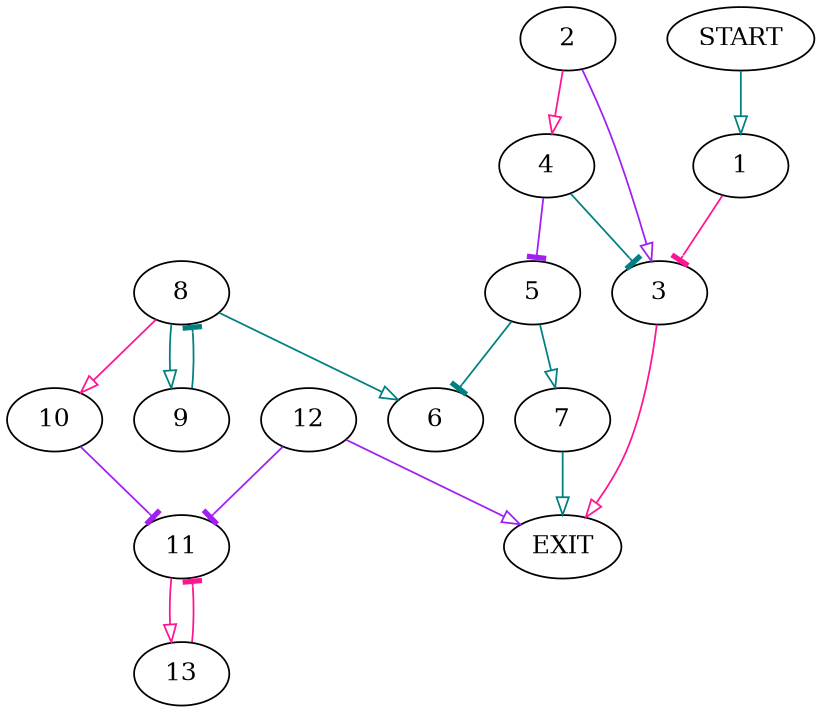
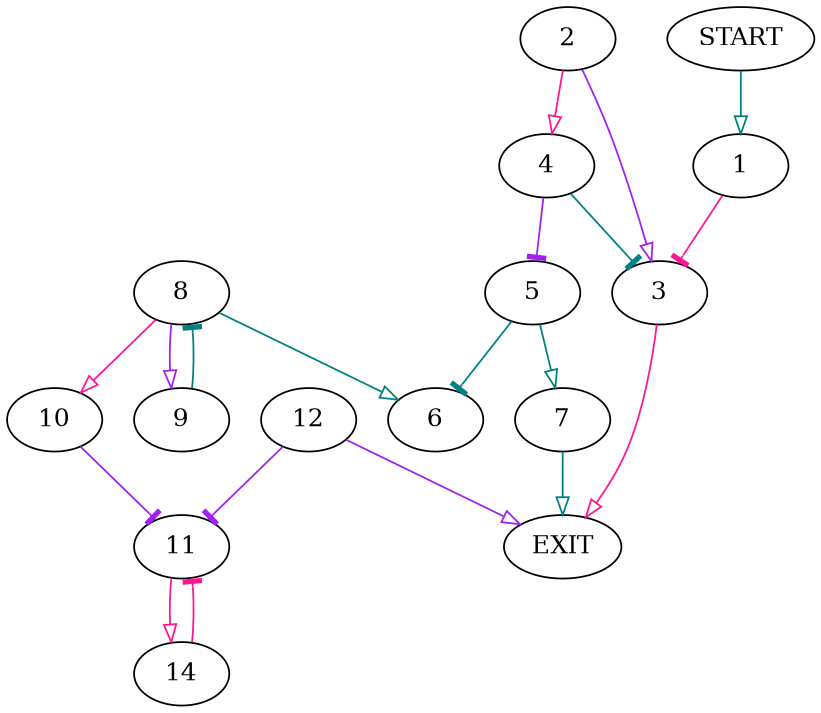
edge "8" -> "9": color teal -> purple
node "13": label "13" -> "14"
